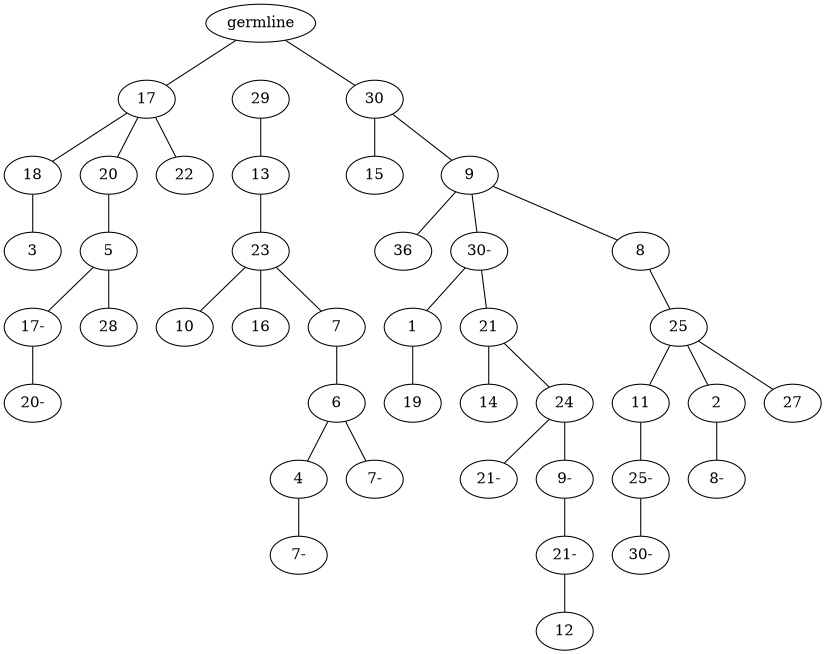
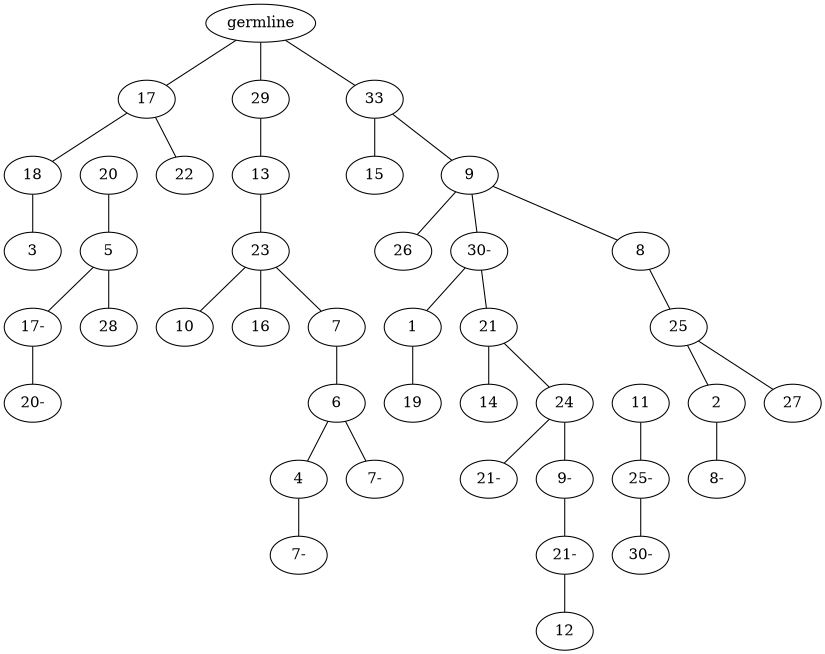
edge "germline" -- "29": added
node "30": label "30" -> "33"
edge "17" -- "20": removed
node "36": label "36" -> "26"
edge "25" -- "11": removed
